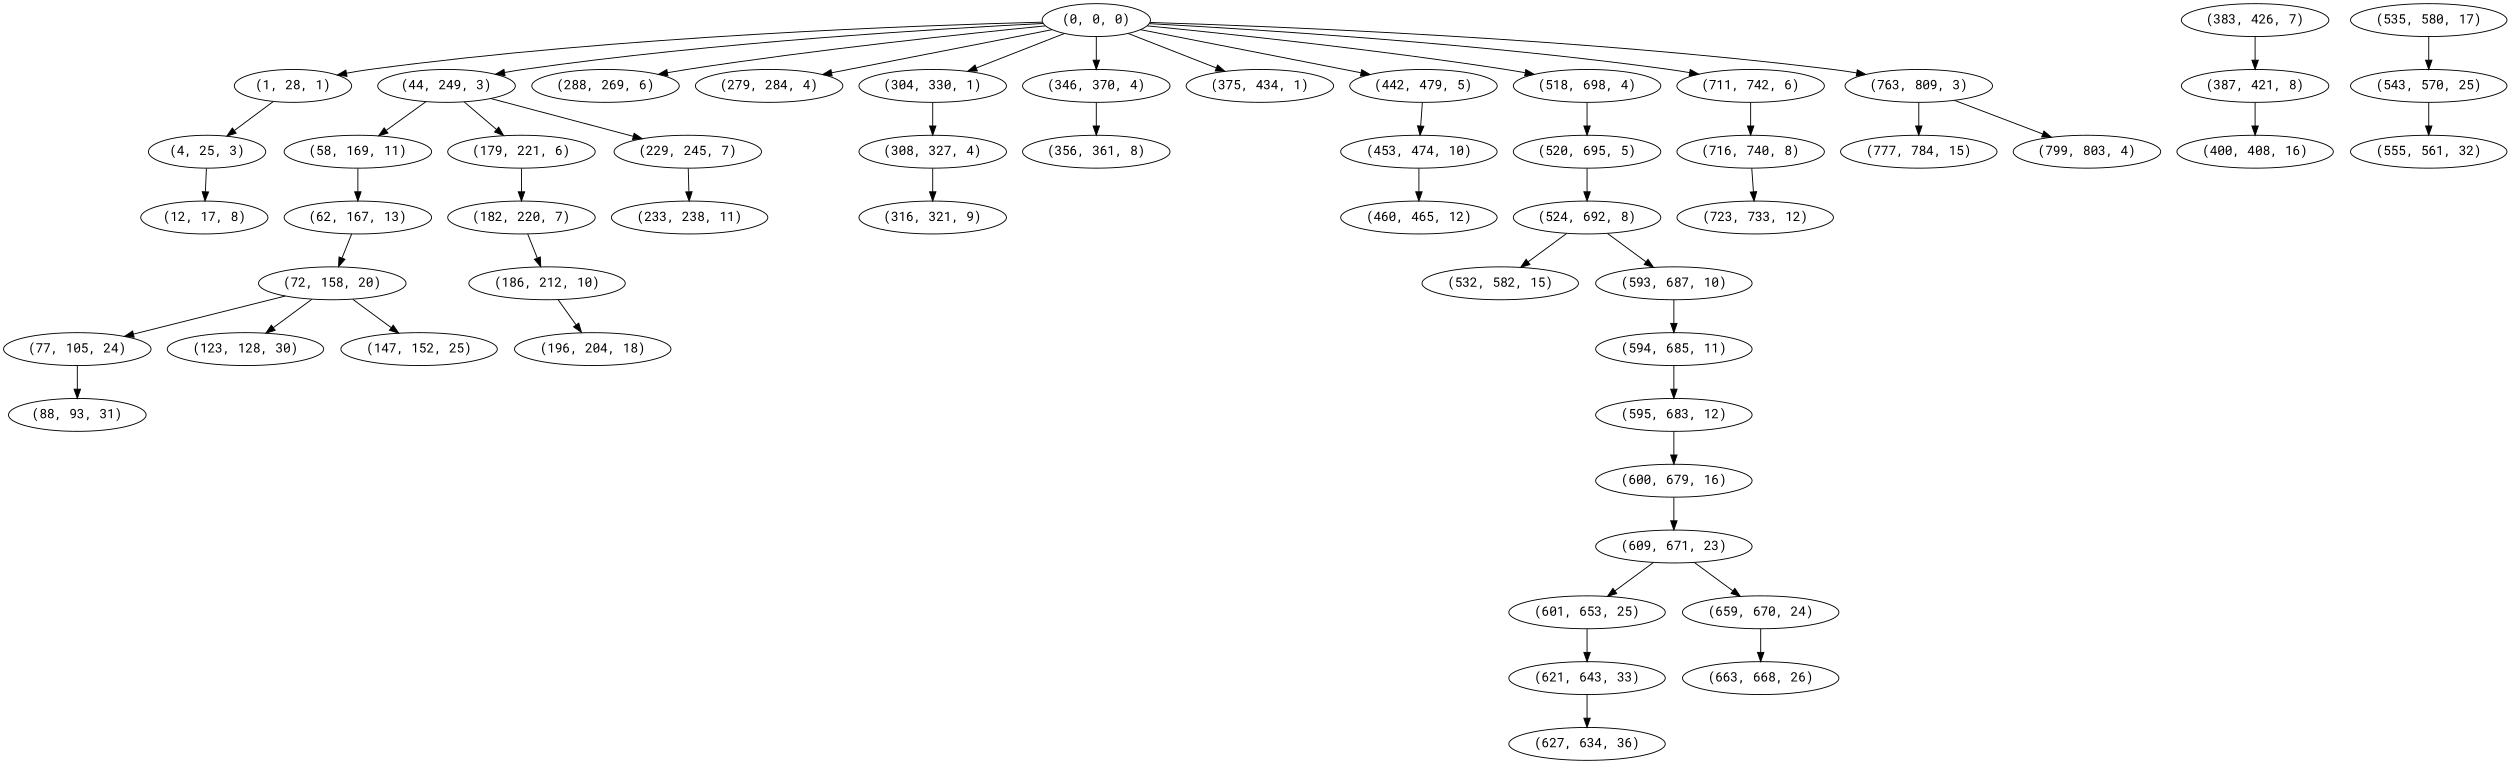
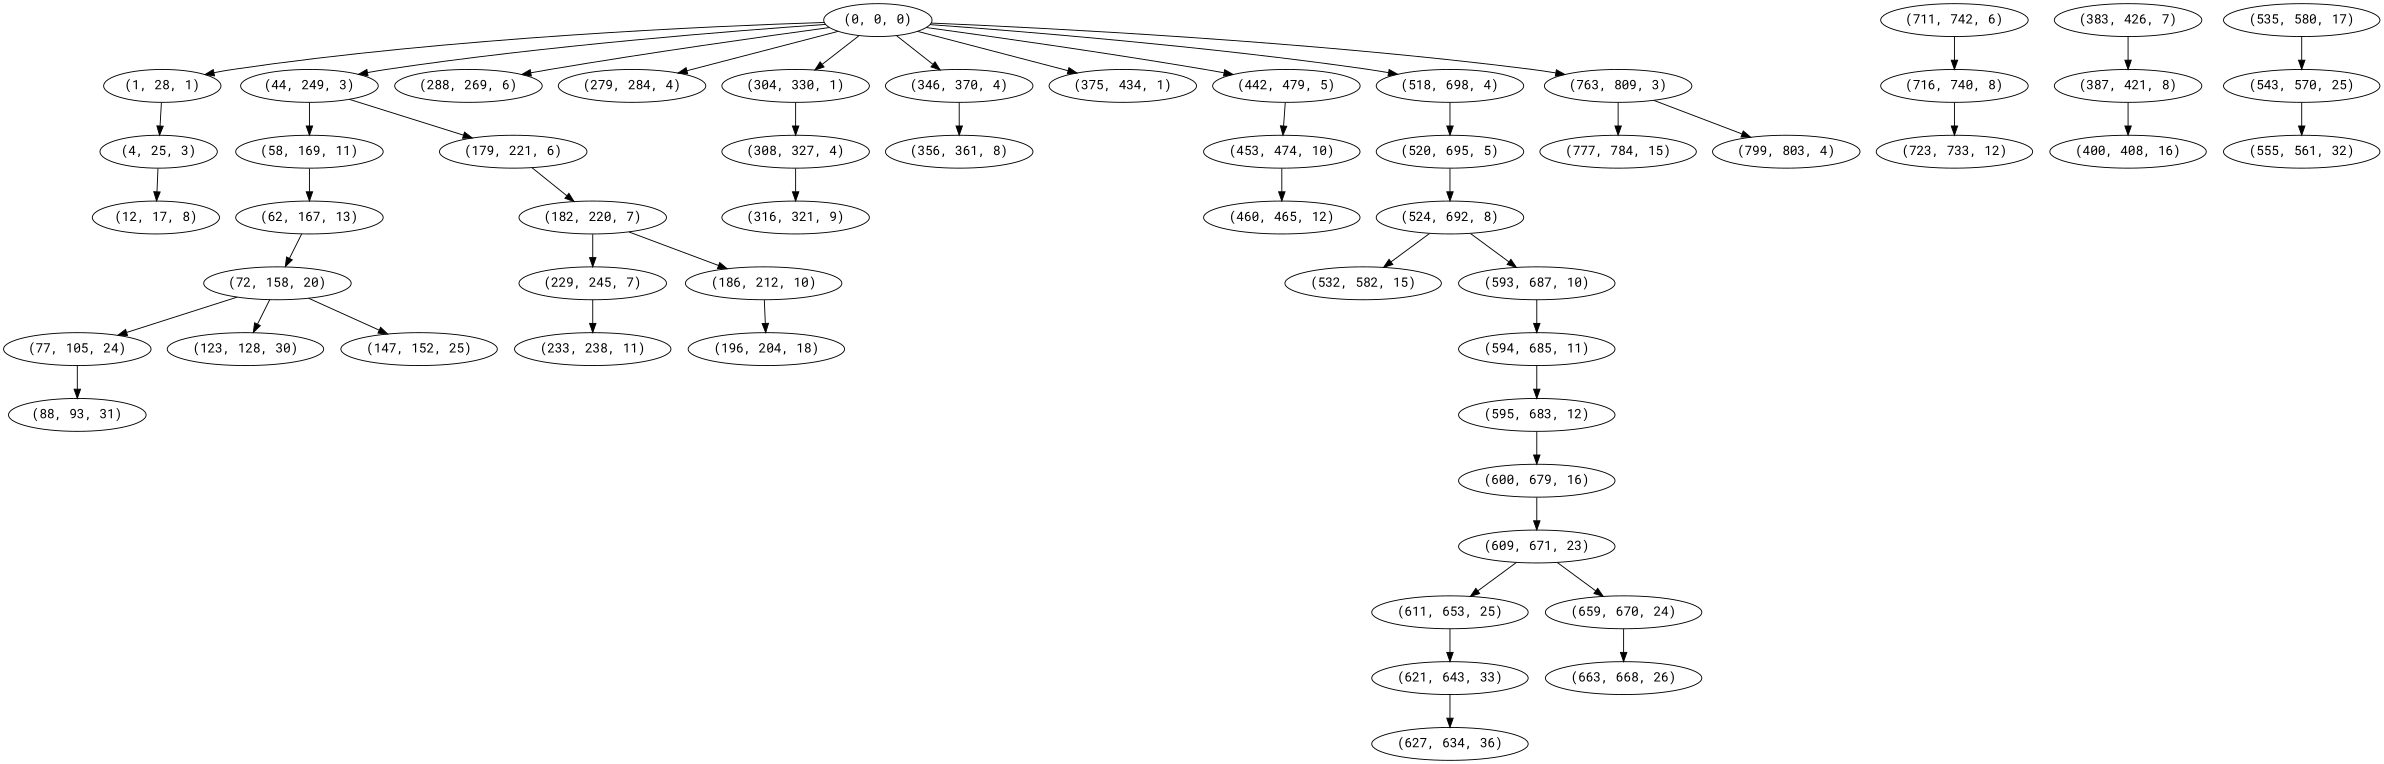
edge "(0, 0, 0)" -> "(711, 742, 6)": removed
edge "(44, 249, 3)" -> "(229, 245, 7)": now "(182, 220, 7)" -> "(229, 245, 7)"
node "(601, 653, 25)": label "(601, 653, 25)" -> "(611, 653, 25)"
